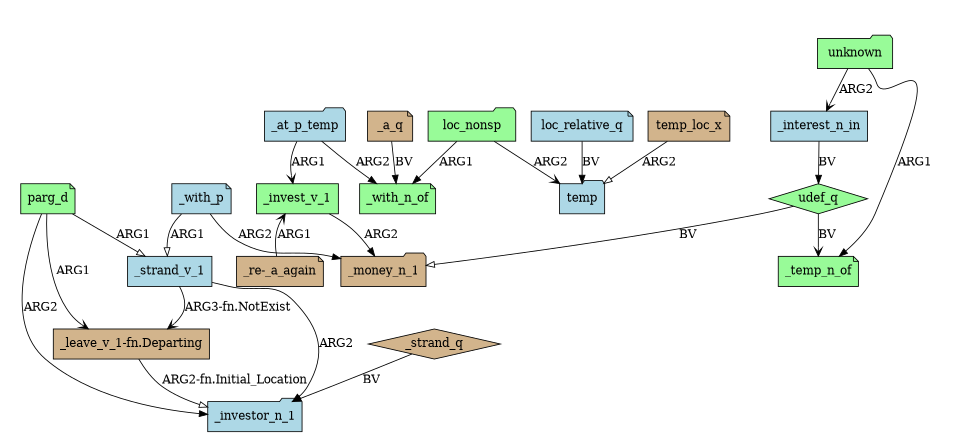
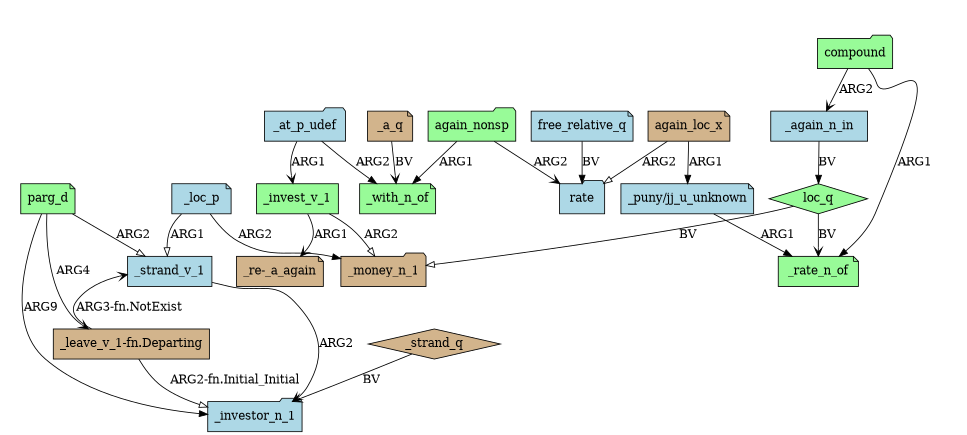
node "unknown": label "unknown" -> "compound"
node "_at_p_temp": label "_at_p_temp" -> "_at_p_udef"
node "loc_nonsp": label "loc_nonsp" -> "again_nonsp"
node "loc_relative_q": label "loc_relative_q" -> "free_relative_q"
node "temp_loc_x": label "temp_loc_x" -> "again_loc_x"
node "_interest_n_in": label "_interest_n_in" -> "_again_n_in"
edge "_a_q" -> "_with_n_of": arrowhead normal -> vee
node "_with_p": label "_with_p" -> "_loc_p"
node "temp": label "temp" -> "rate"
node "_puny/jj_u_unknown": added
node "udef_q": label "udef_q" -> "loc_q"
edge "_invest_v_1" -> "_money_n_1": arrowhead normal -> onormal
edge "parg_d" -> "_strand_v_1": label "ARG1" -> "ARG2"
edge "_re-_a_again" -> "_invest_v_1": reversed
edge "parg_d" -> "_leave_v_1-fn.Departing": label "ARG1" -> "ARG4"
node "_temp_n_of": label "_temp_n_of" -> "_rate_n_of"
edge "_strand_v_1" -> "_leave_v_1-fn.Departing": reversed
edge "parg_d" -> "_investor_n_1": label "ARG2" -> "ARG9"
edge "_strand_v_1" -> "_investor_n_1": arrowhead normal -> vee
edge "_strand_q" -> "_investor_n_1": arrowhead normal -> vee
edge "_leave_v_1-fn.Departing" -> "_investor_n_1": label "ARG2-fn.Initial_Location" -> "ARG2-fn.Initial_Initial"
